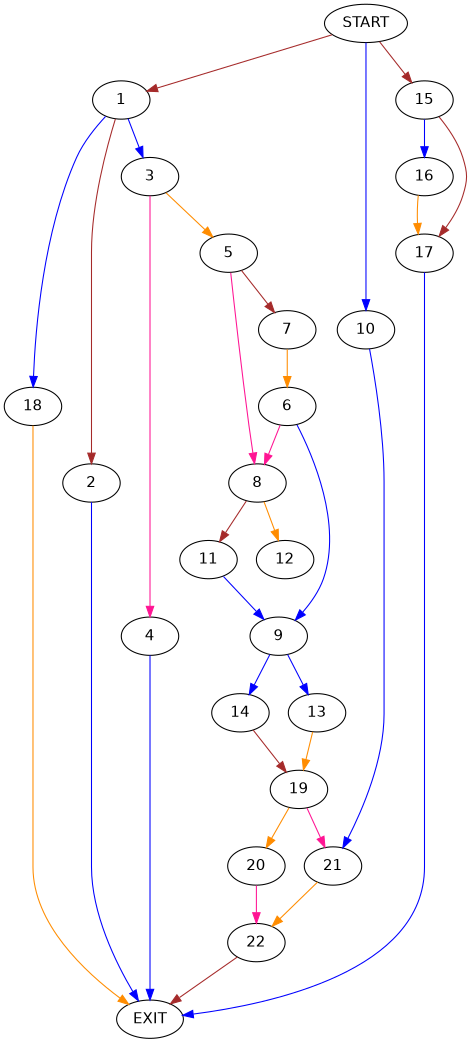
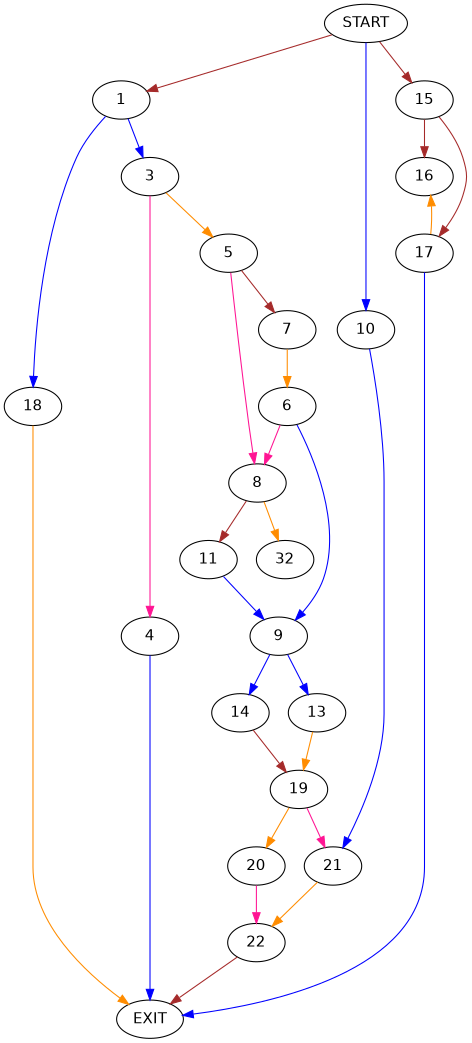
edge "15" -> "16": color blue -> brown
edge "16" -> "17": reversed
node "2": removed
node "12": label "12" -> "32"
